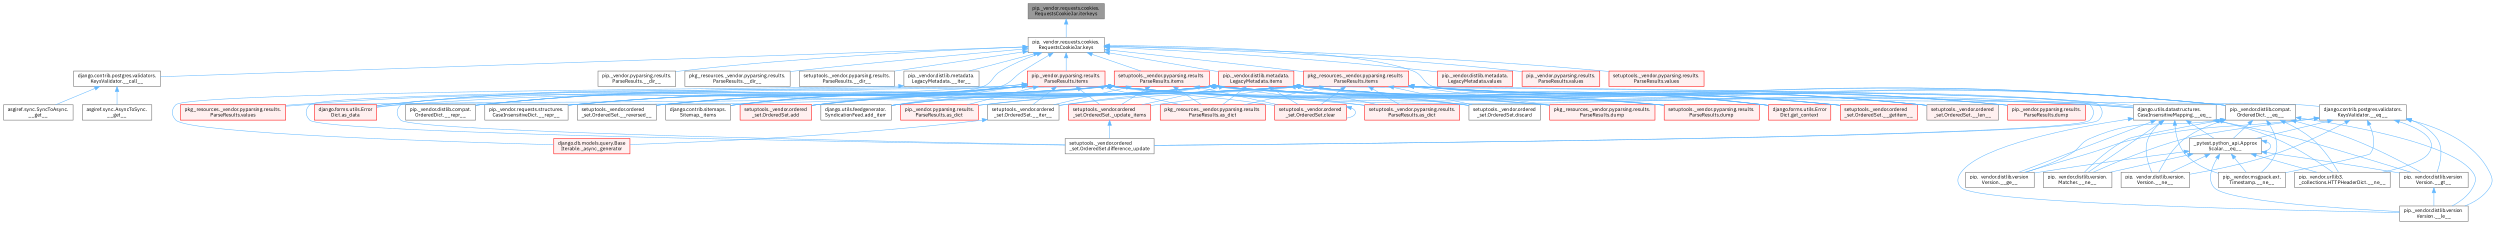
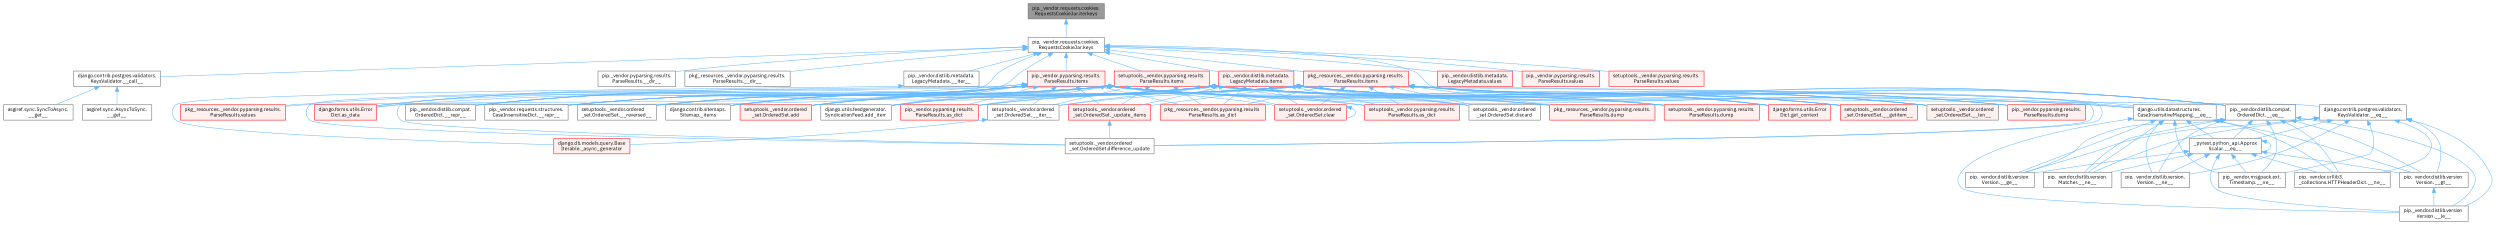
node "setuptools._vendor.pyparsing.results. ParseResults.__dir__": removed
edge "pip._vendor.pyparsing.results. ParseResults.as_dict" -> "setuptools._vendor.pyparsing.results. ParseResults.items": added
